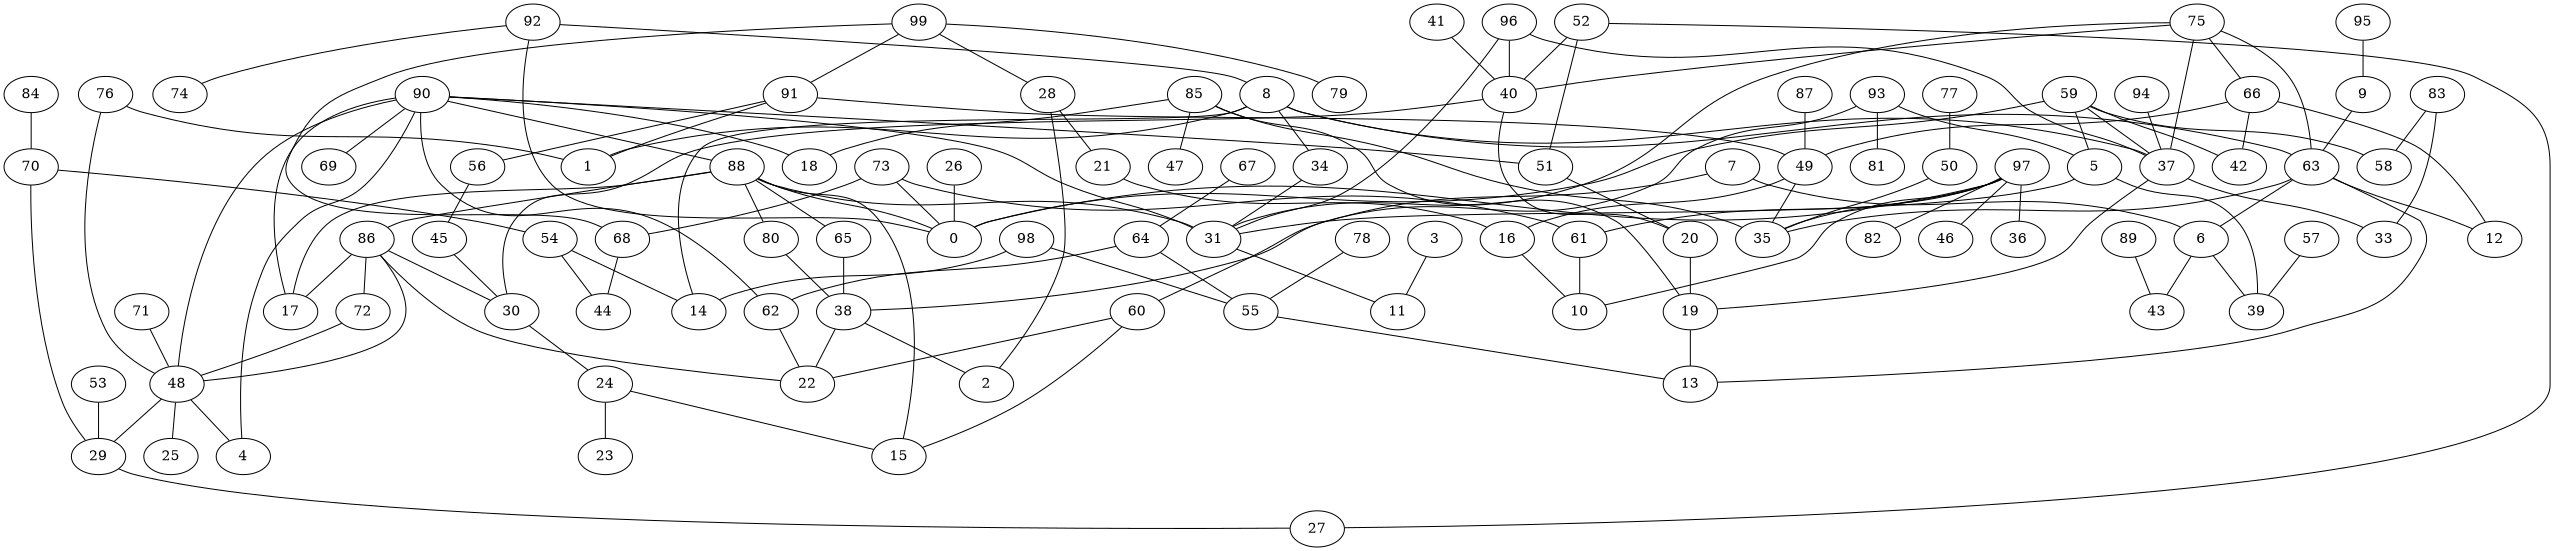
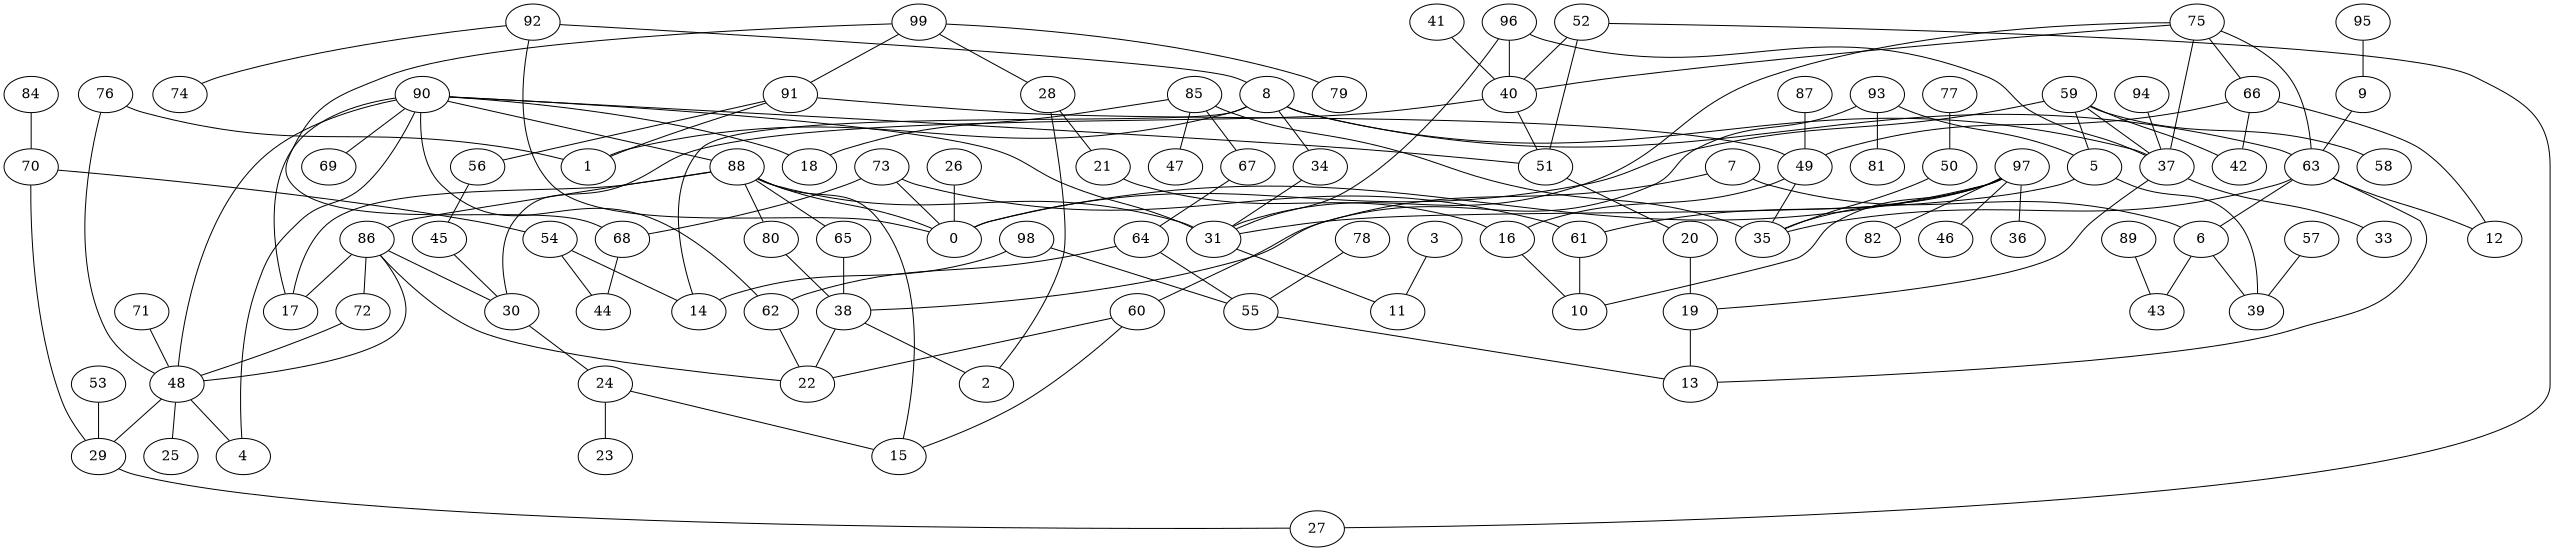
node "83": removed
edge "40" -- "20": now "40" -- "51"
edge "85" -- "19": now "85" -- "67"
